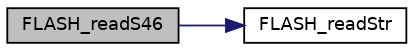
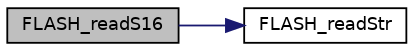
node "FLASH_readS46": label "FLASH_readS46" -> "FLASH_readS16"
